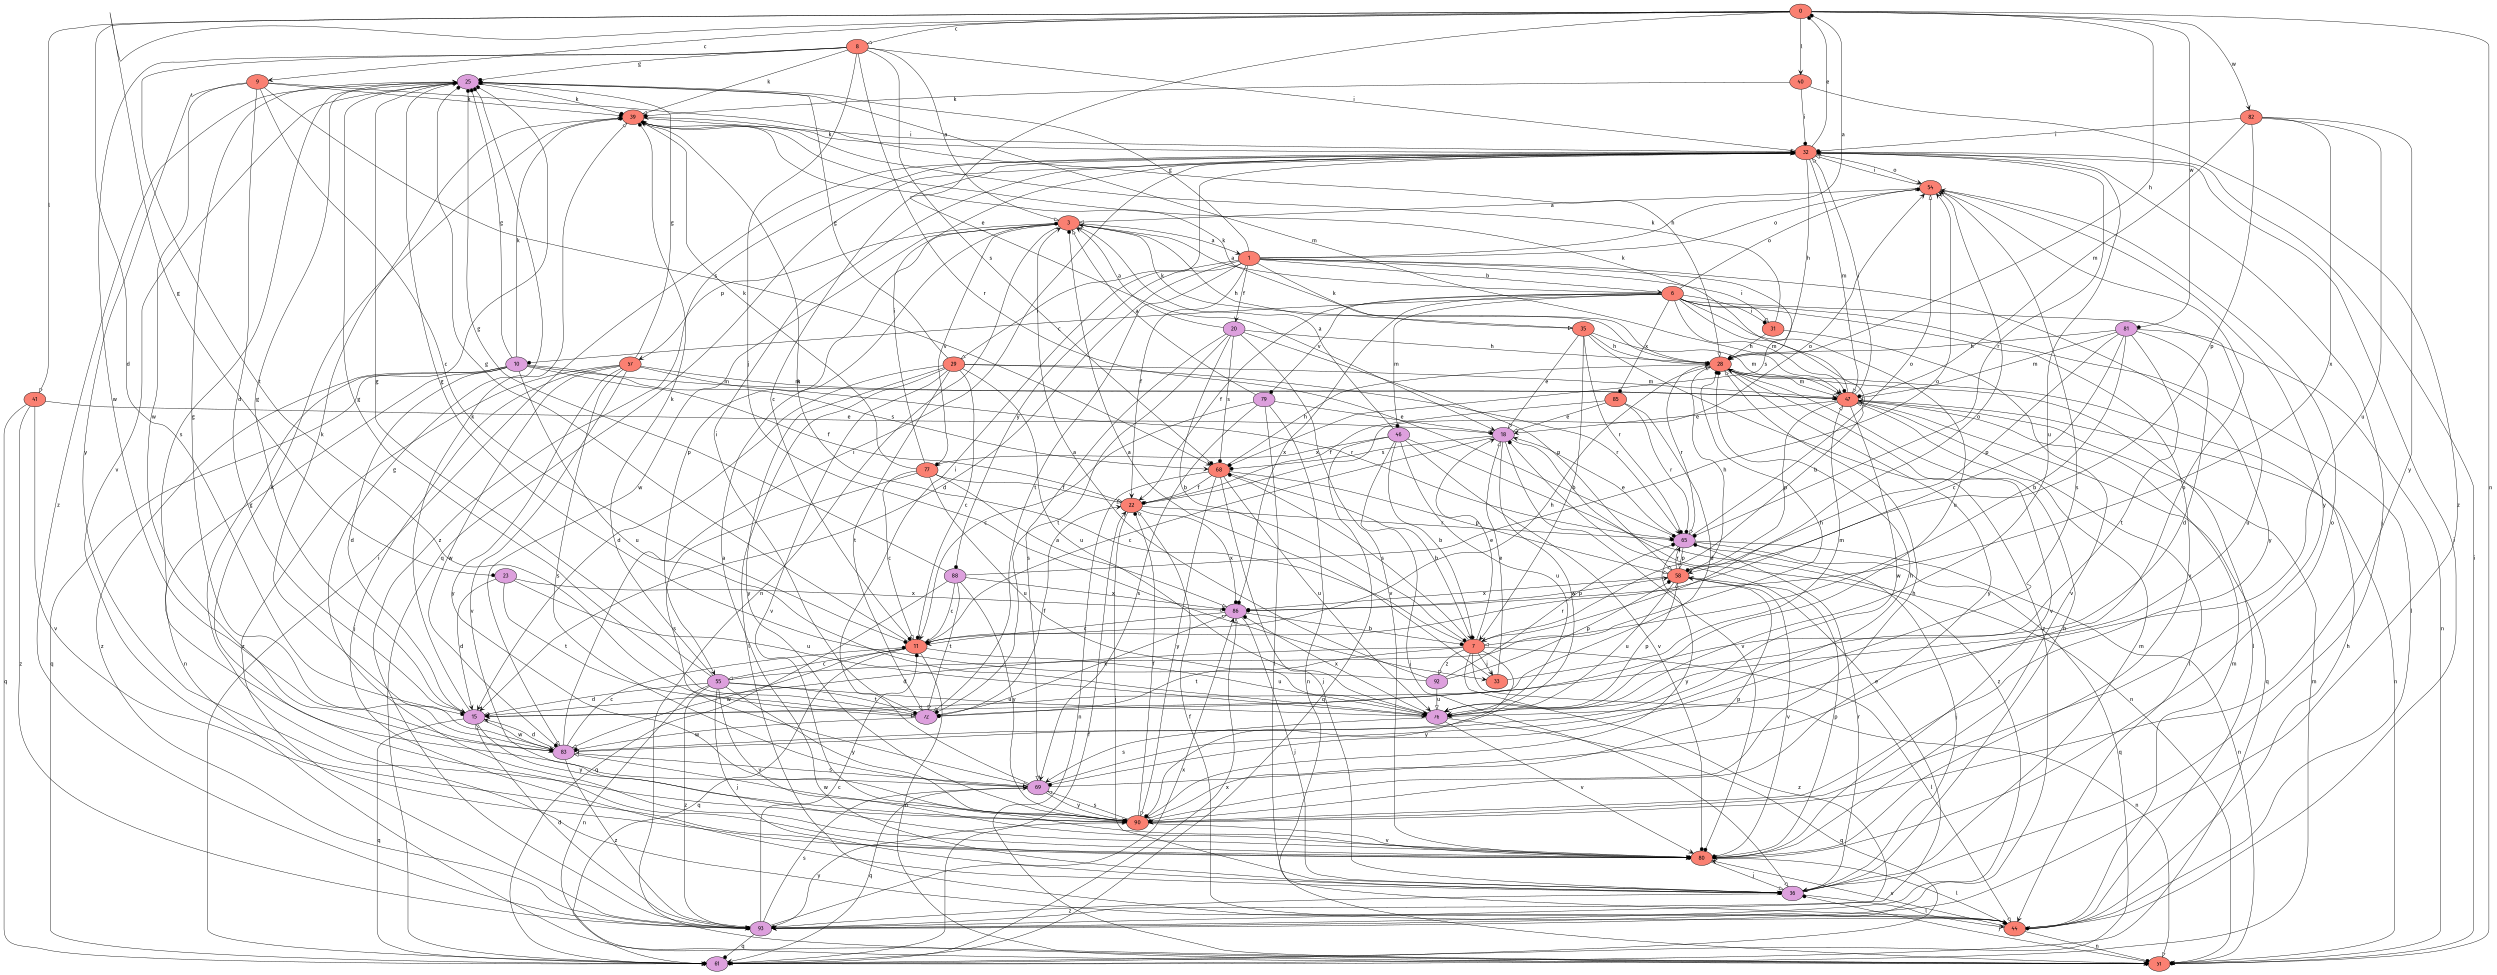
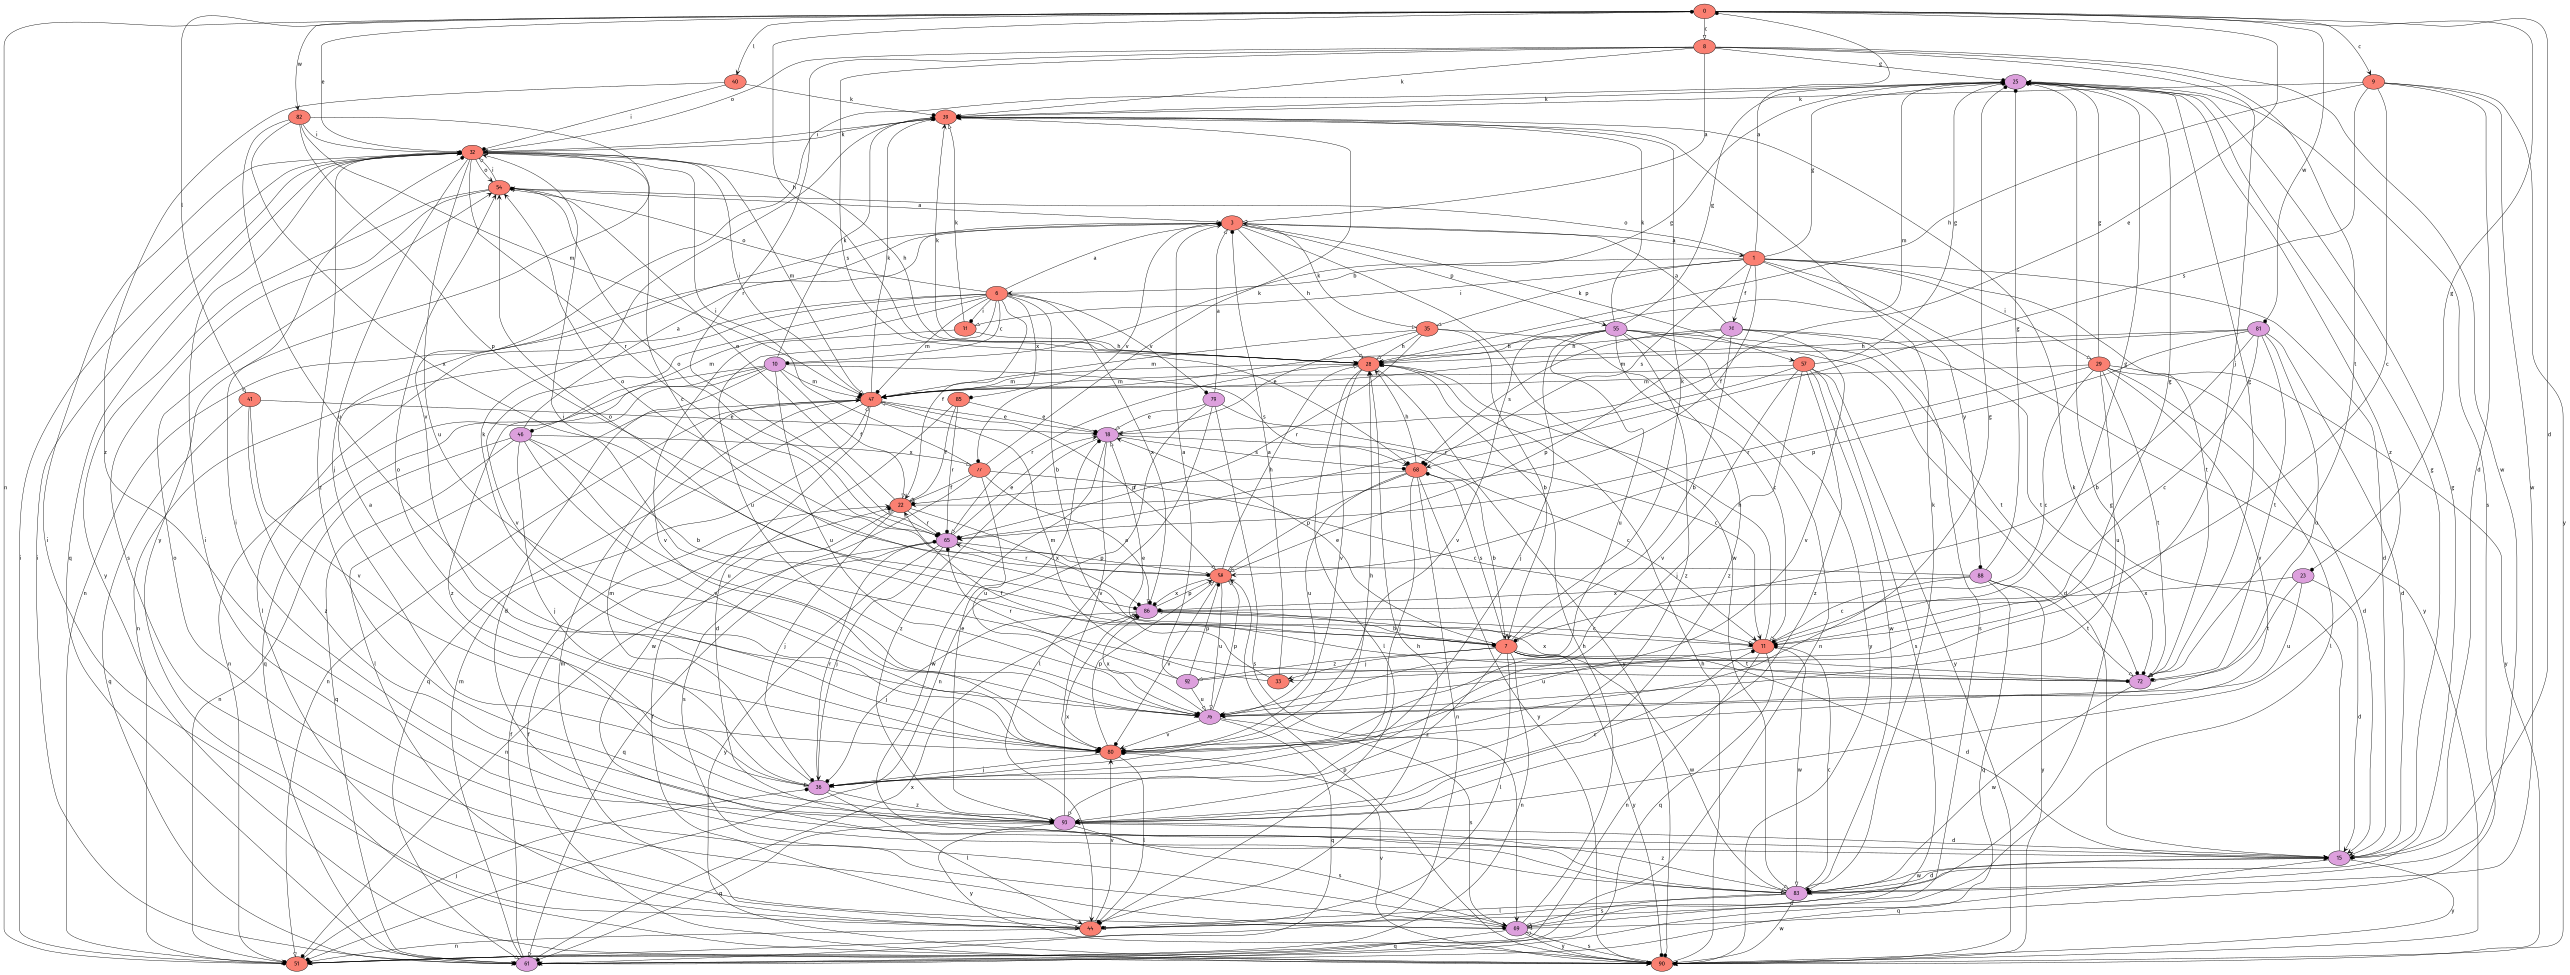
edge "8" -> "32": label "i" -> "o"
edge "85" -> "18": arrowhead onormal -> dot
edge "11" -> "55": reversed
edge "7" -> "83": added, label "w"
edge "11" -> "61": arrowhead onormal -> dot
edge "83" -> "44": added, label "l"
